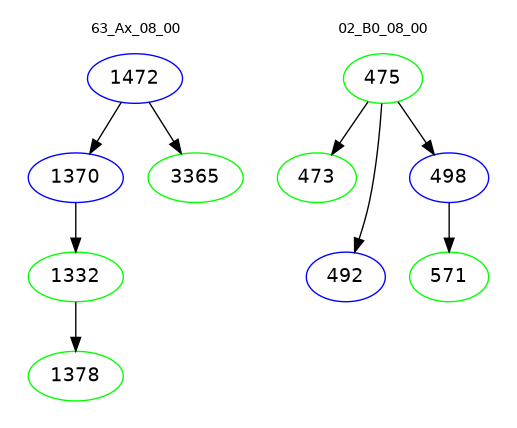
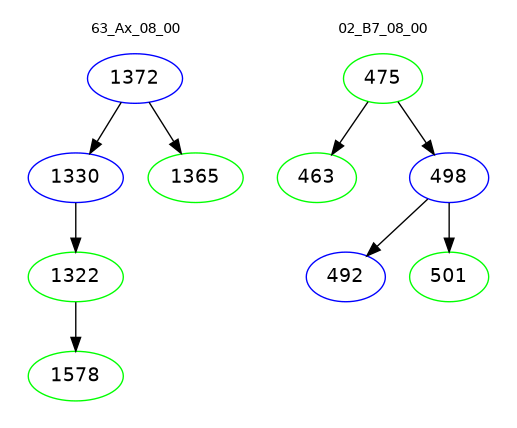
cluster "02_B0_08_00": label "02_B0_08_00" -> "02_B7_08_00"
node "1472": label "1472" -> "1372"
edge "475" -> "492": now "498" -> "492"
node "1370": label "1370" -> "1330"
node "3365": label "3365" -> "1365"
node "473": label "473" -> "463"
node "1332": label "1332" -> "1322"
node "571": label "571" -> "501"
node "1378": label "1378" -> "1578"
